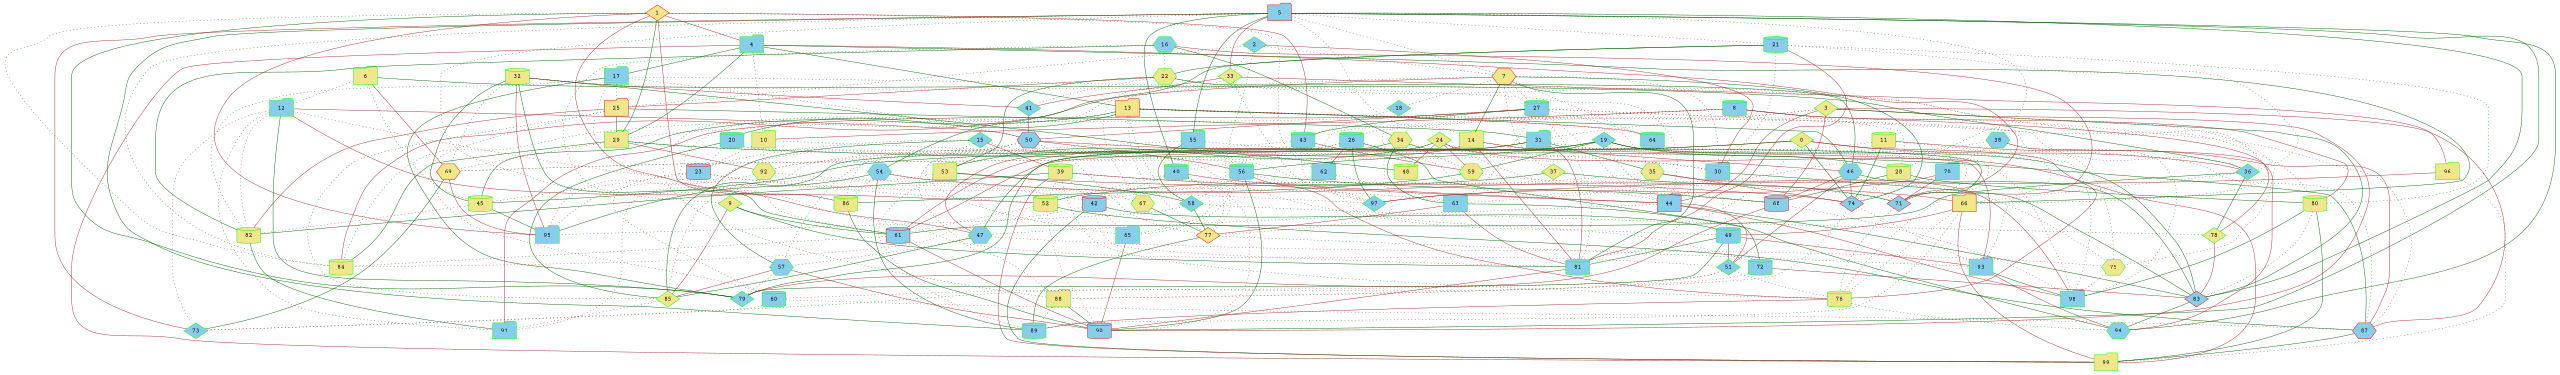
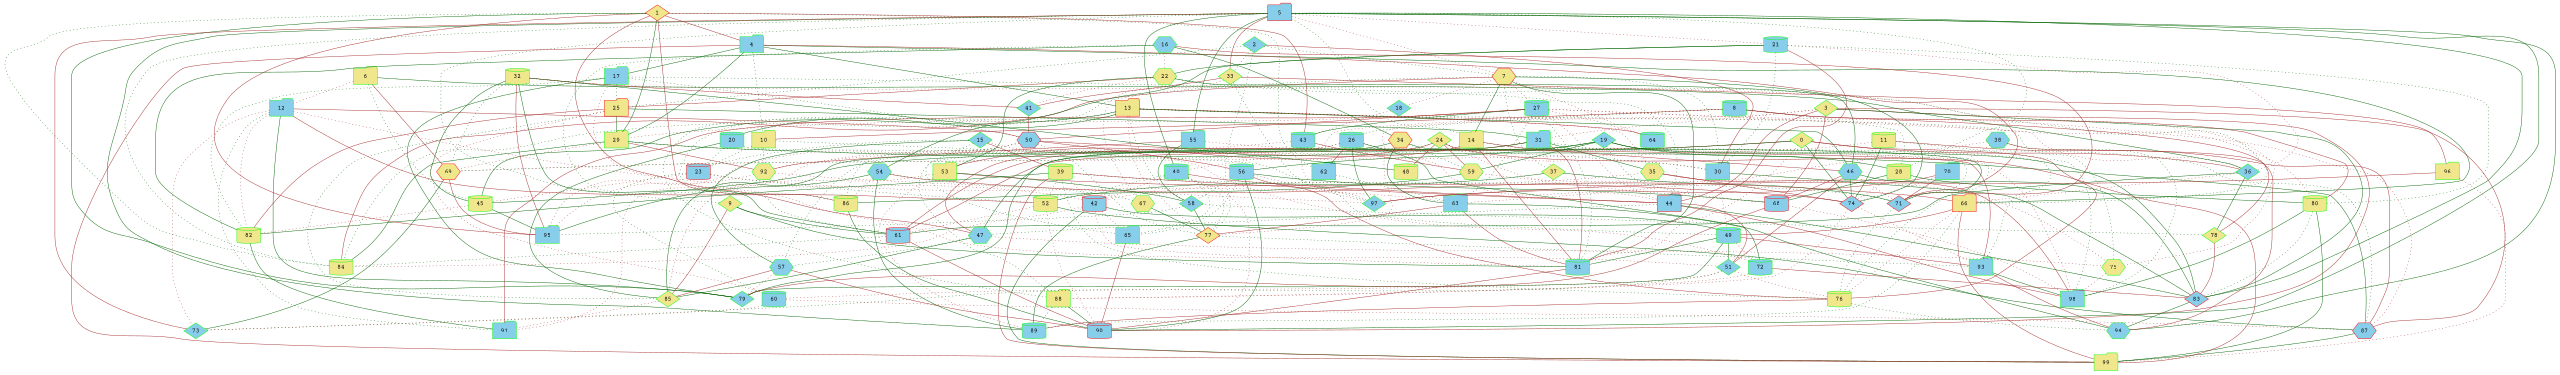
node "34": color green -> red
edge "55" -- "92": style dotted -> solid
edge "24" -- "53": color darkgreen -> brown
edge "26" -- "44": color darkgreen -> brown
